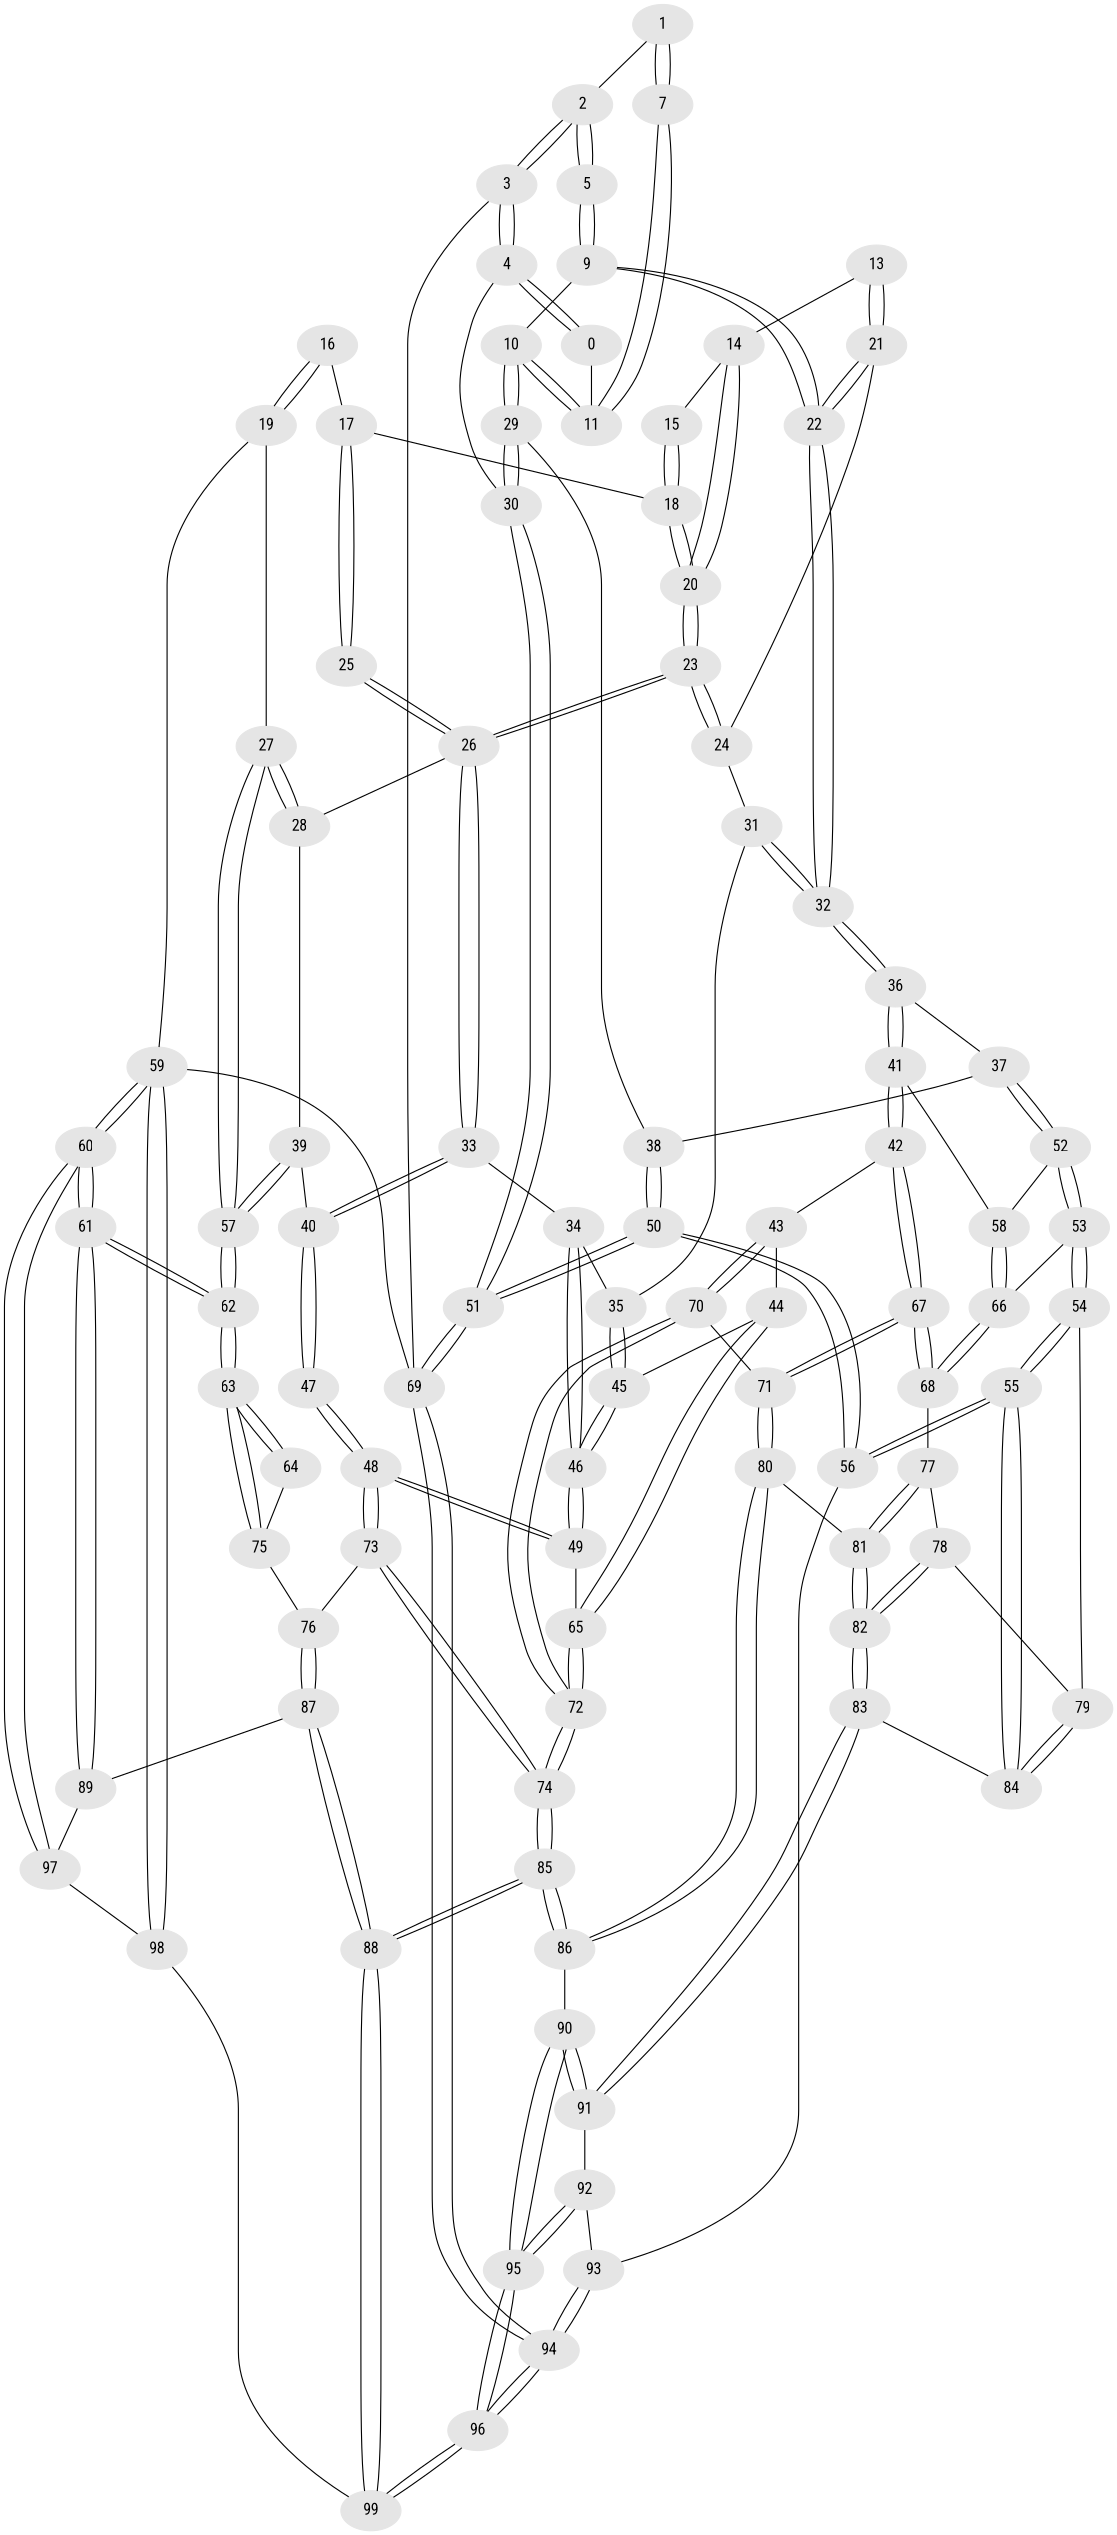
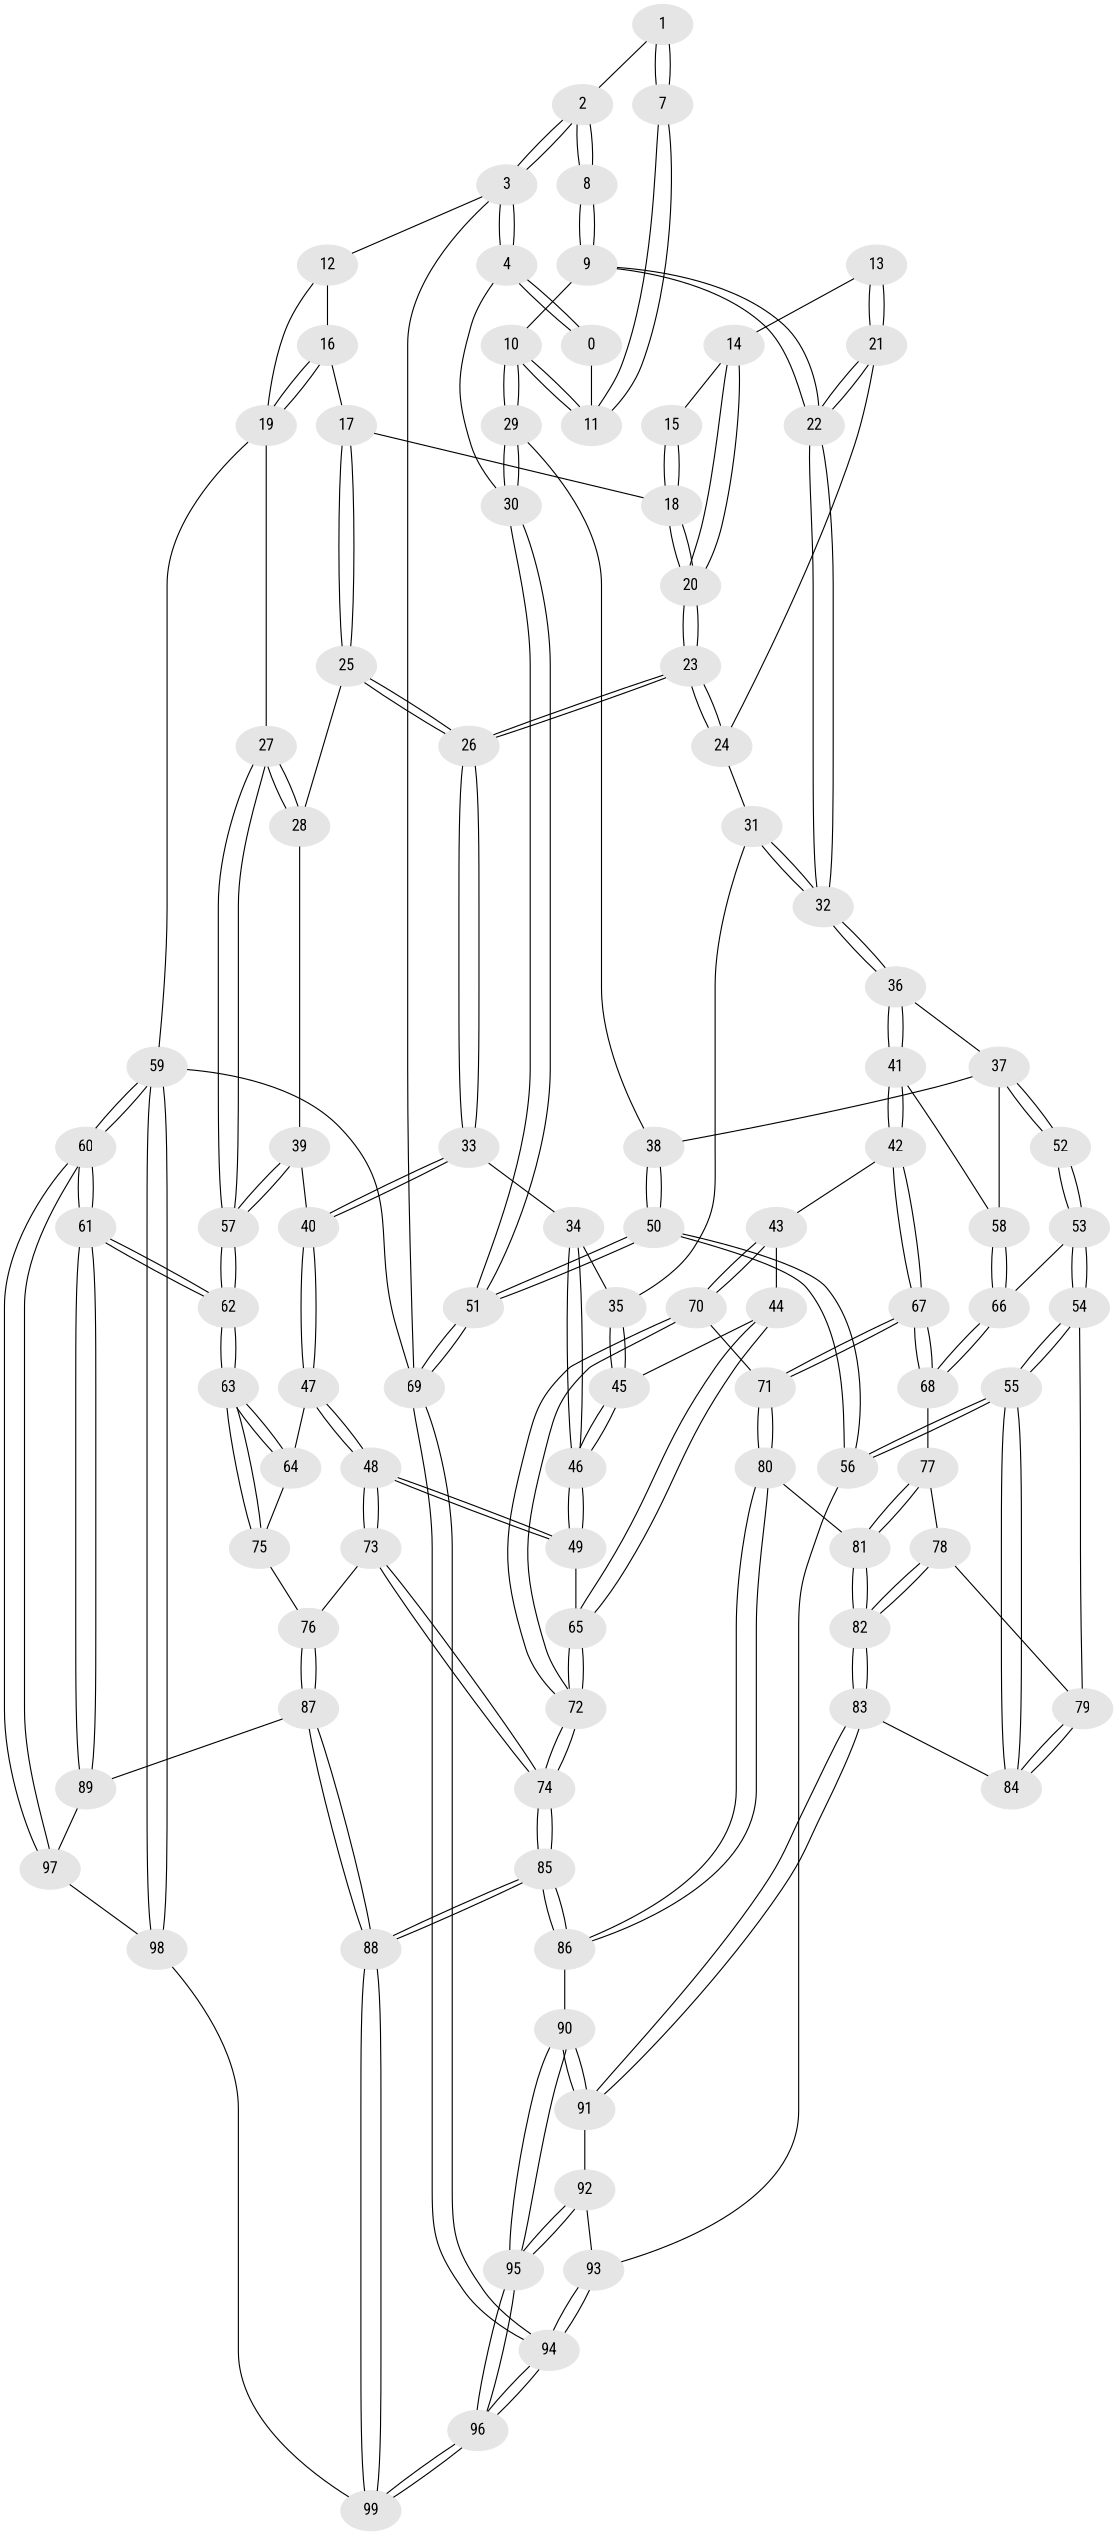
node "5": label "5" -> "8"
node "12": added
edge "26" -- "28": now "25" -- "28"
edge "52" -- "58": now "37" -- "58"
edge "47" -- "64": added
